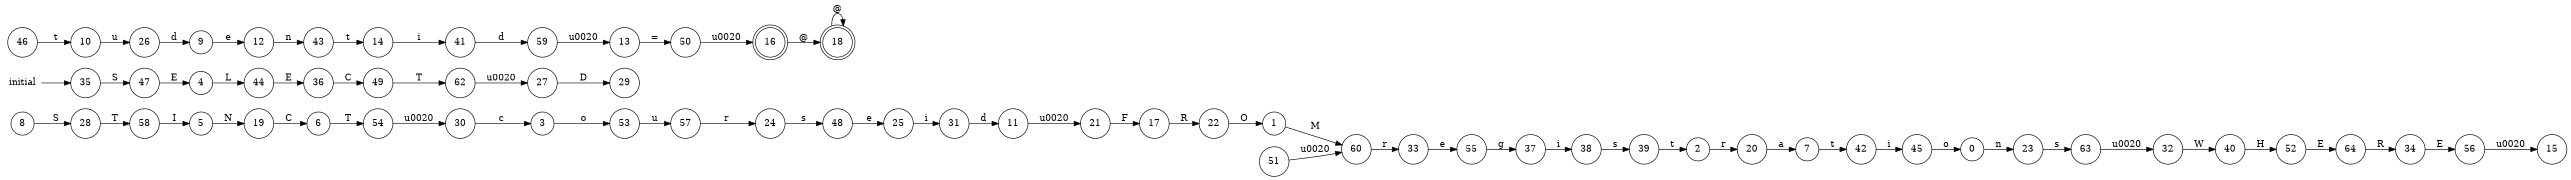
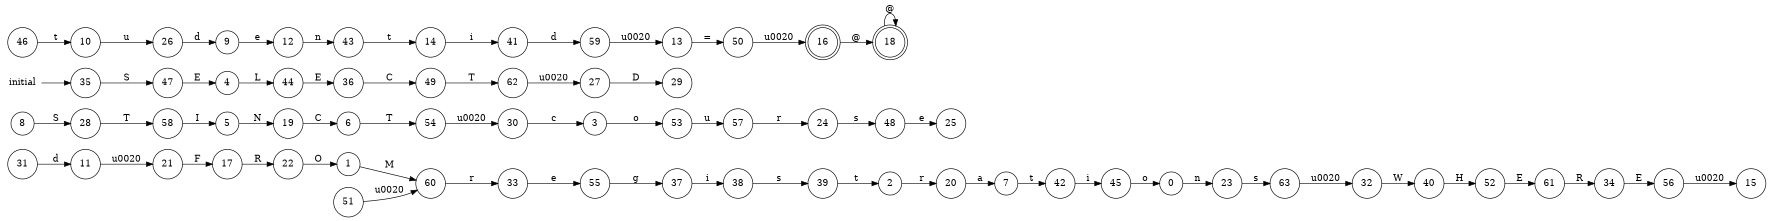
edge "25" -> "31": removed, label "i"
node "64": label "64" -> "61"
